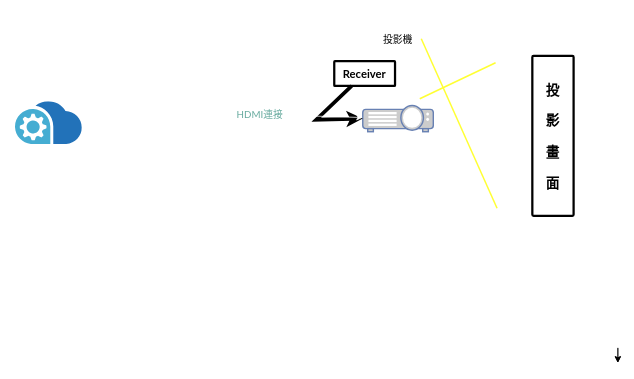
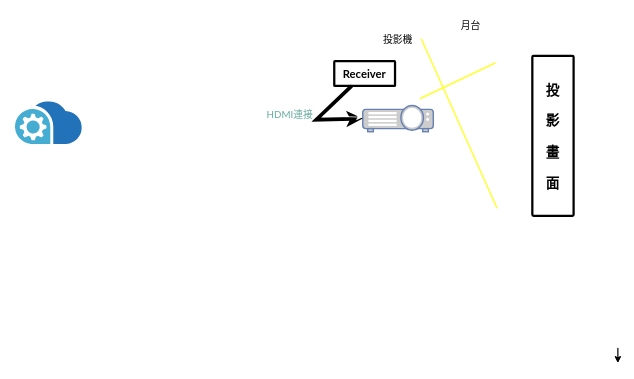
node "月台": added
node "HDMI連接": moved (260, 114) -> (290, 114)
